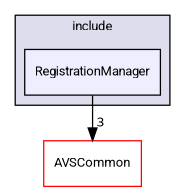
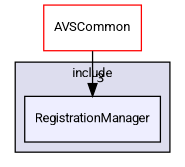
edge "RegistrationManager" -> "AVSCommon": reversed
